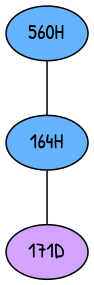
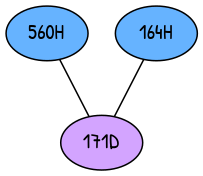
edge "560H" -- "164H": now "560H" -- "171D"
